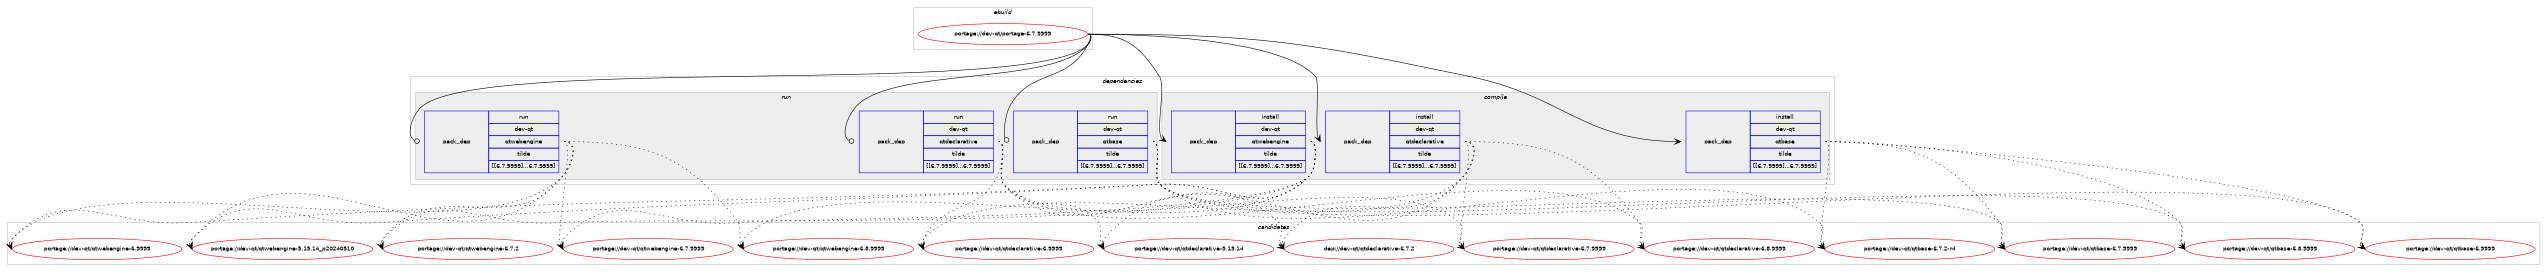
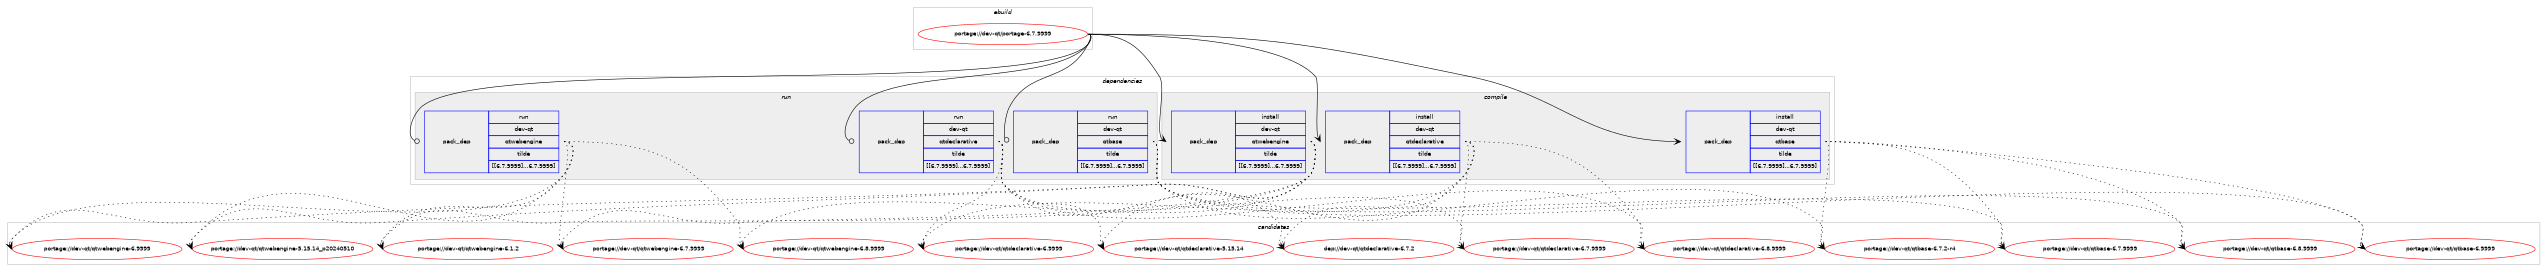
node "portage://dev-qt/qtwebengine-6.7.2": label "portage://dev-qt/qtwebengine-6.7.2" -> "portage://dev-qt/qtwebengine-6.1.2"
